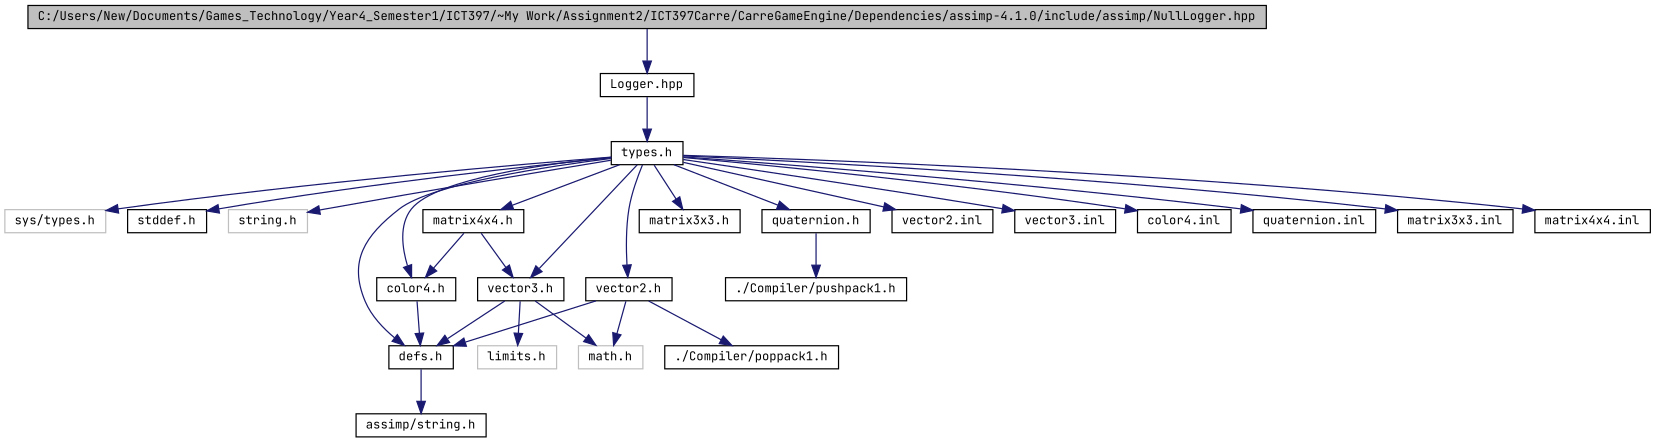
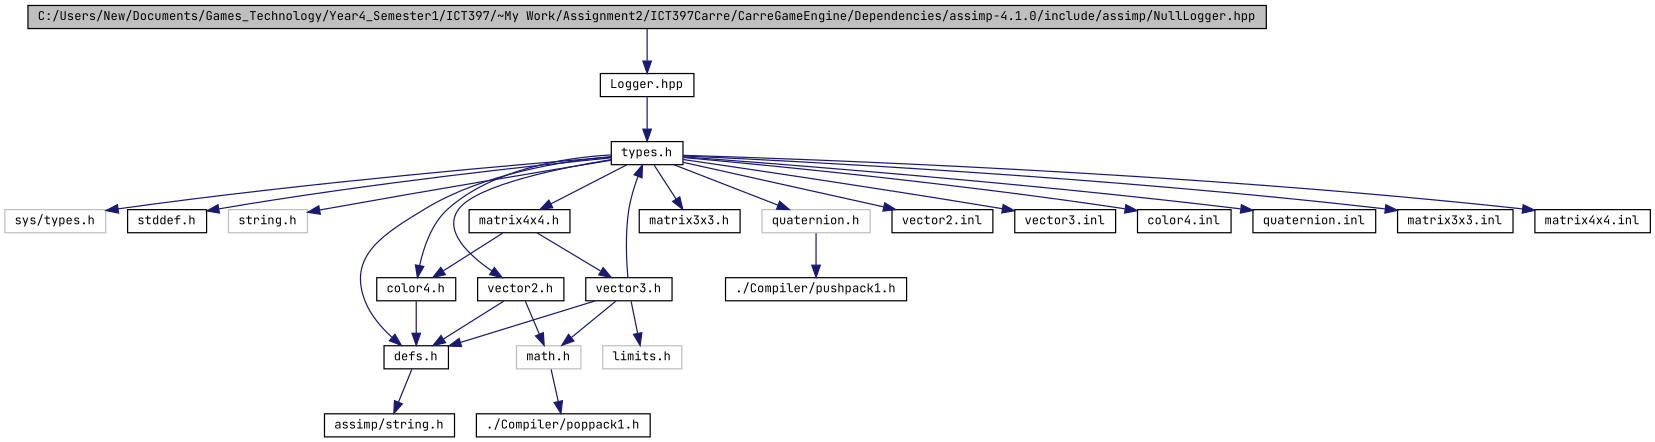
edge "types.h" -> "vector3.h": reversed
node "quaternion.h": color black -> grey75
edge "vector2.h" -> "./Compiler/poppack1.h": now "math.h" -> "./Compiler/poppack1.h"
